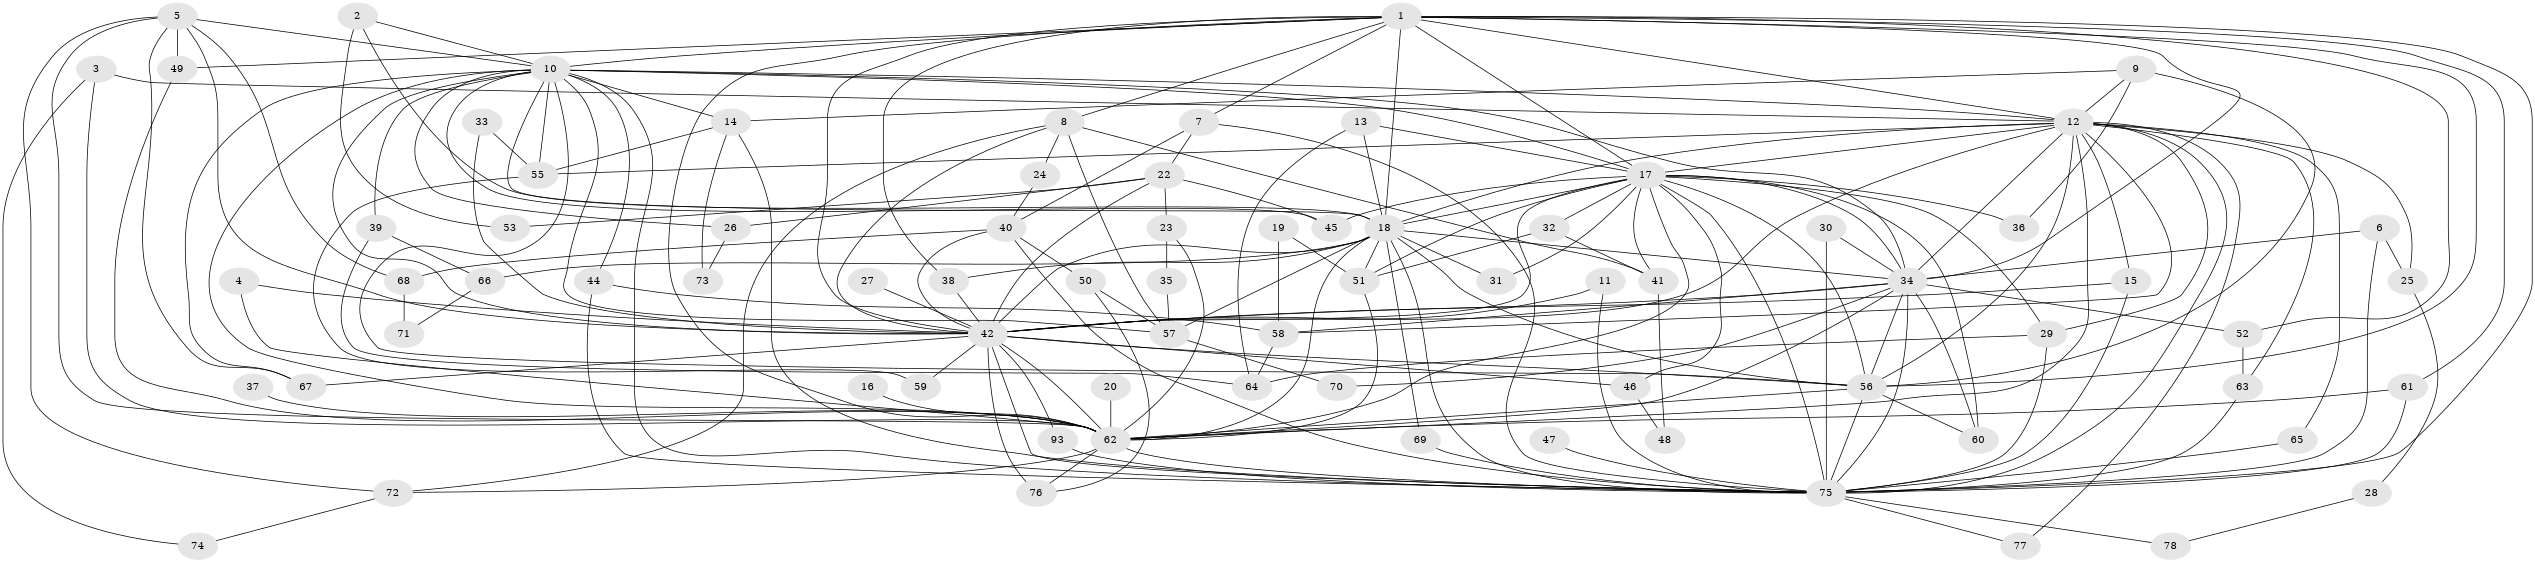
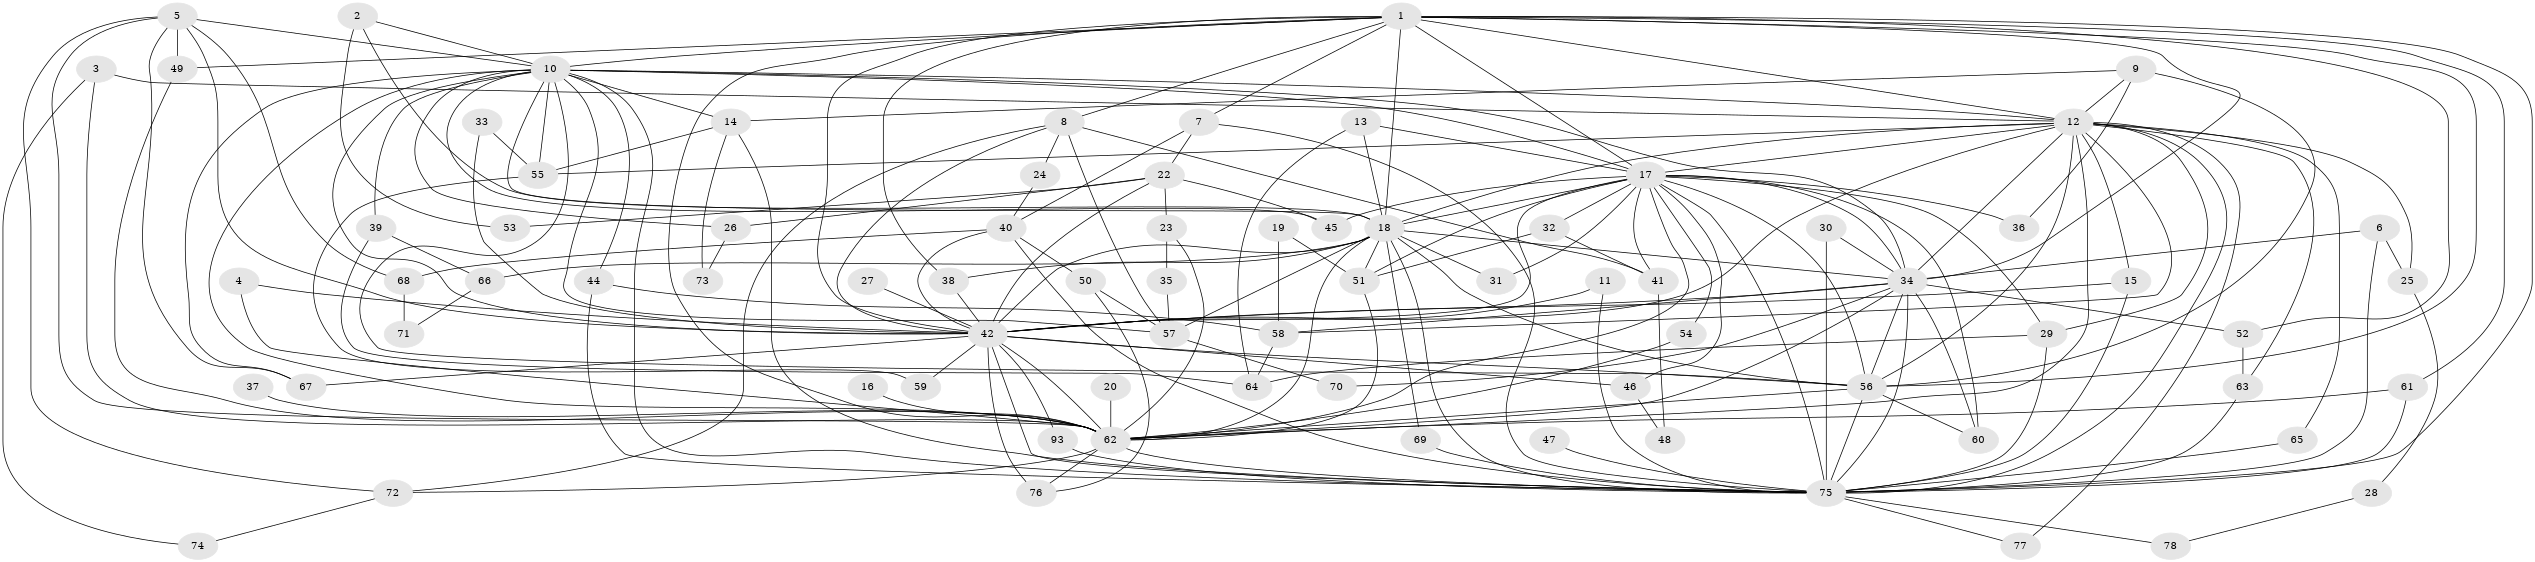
node "54": added
